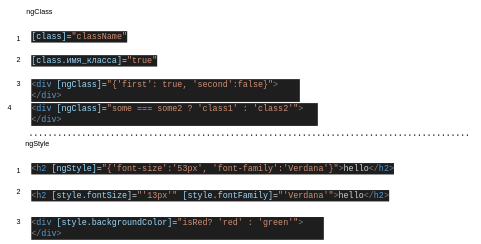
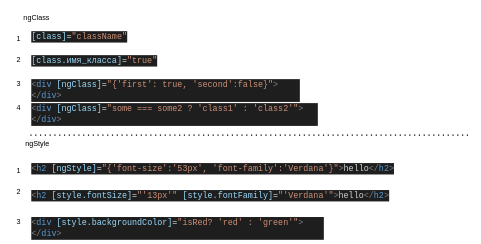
node "ngClass": moved (39, 12) -> (36, 18)
node "4": moved (9, 108) -> (18, 108)
